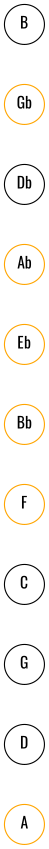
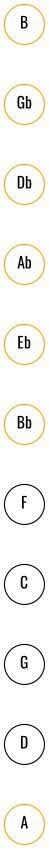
node "B": color black -> orange
node "Db": color black -> orange
node "F": color orange -> black
